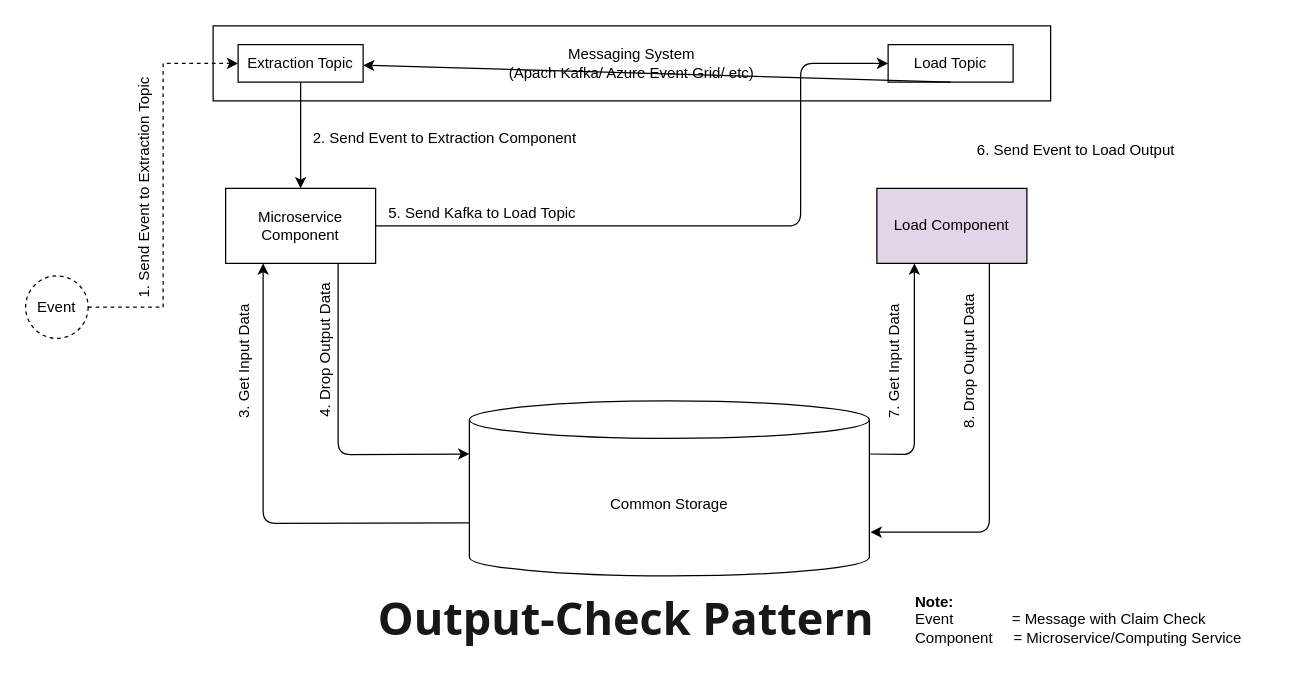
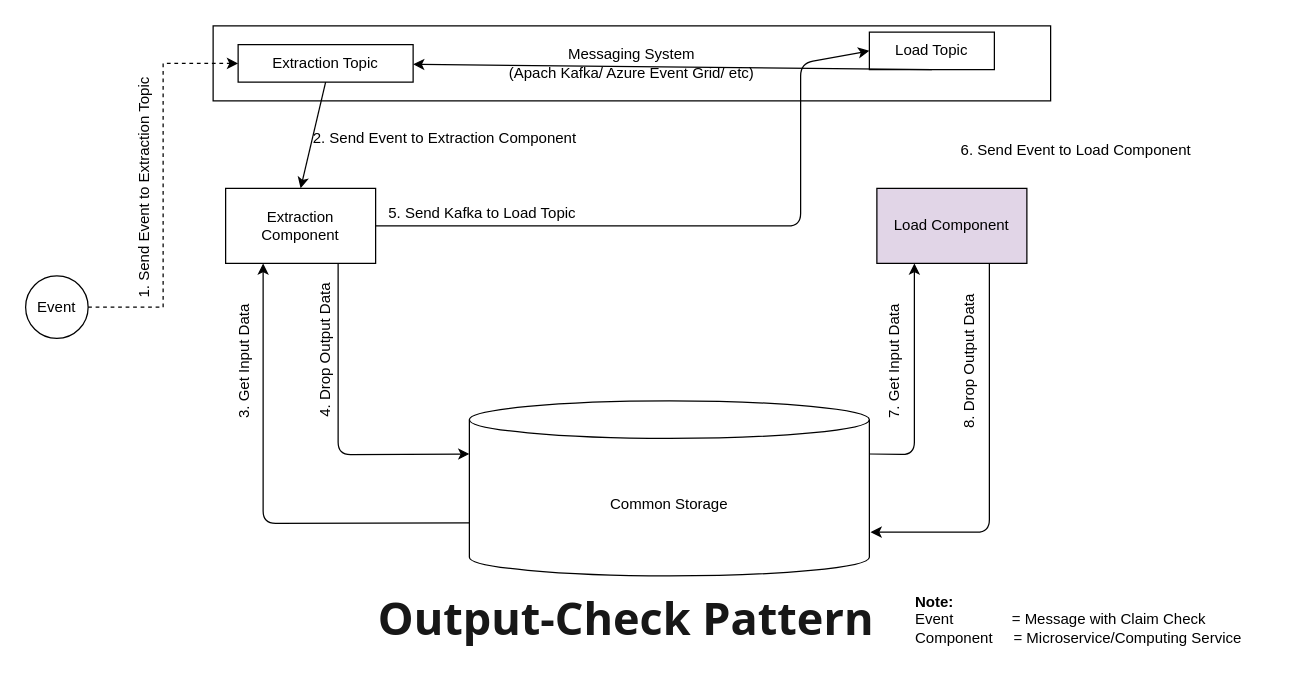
node "Extraction Topic": size 125x38 -> 175x38
node "Load Topic": moved (951, 63) -> (932, 51)
node "6. Send Event to Load Output": label "6. Send Event to Load Output" -> "6. Send Event to Load Component"
node "Microservice Component": label "Microservice Component" -> "Extraction Component"
node "Event": style dashed -> solid
